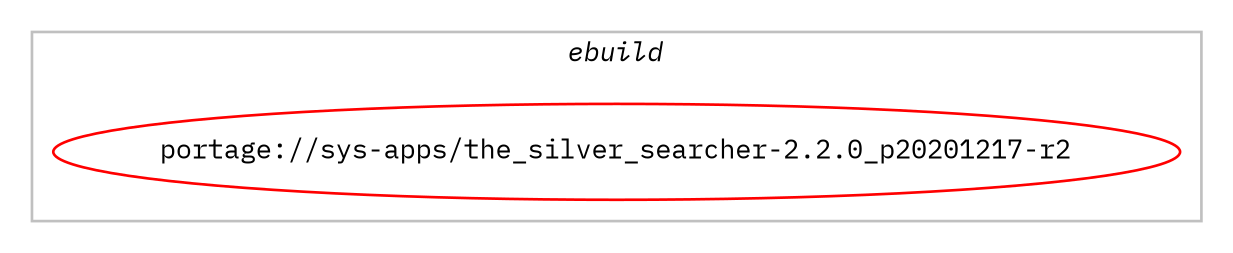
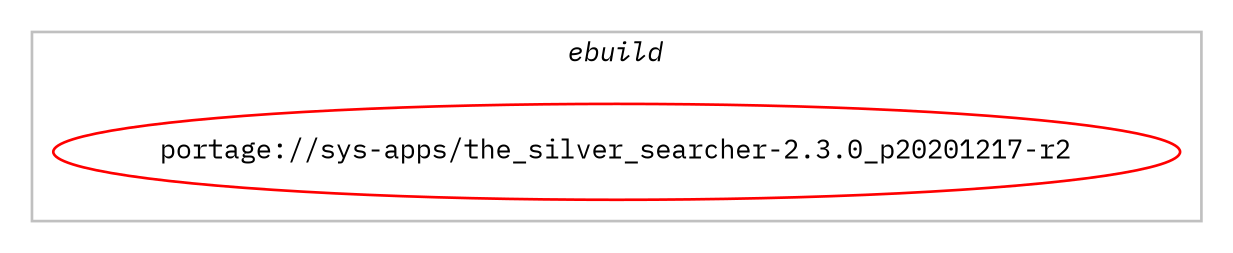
node "portage://sys-apps/the_silver_searcher-2.2.0_p20201217-r2": label "portage://sys-apps/the_silver_searcher-2.2.0_p20201217-r2" -> "portage://sys-apps/the_silver_searcher-2.3.0_p20201217-r2"
